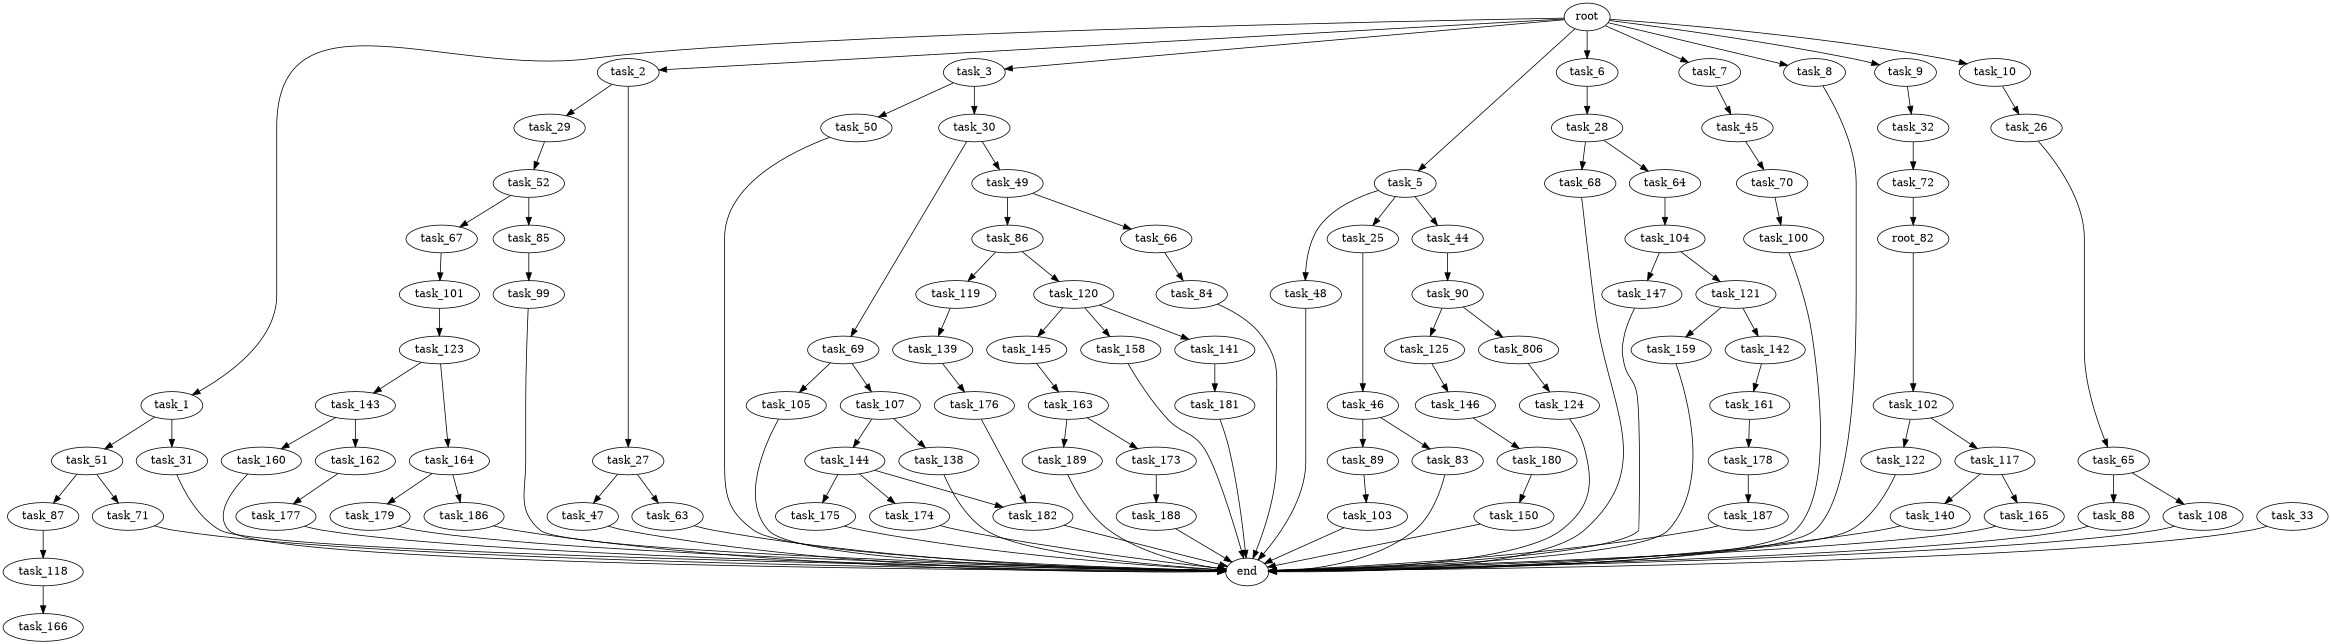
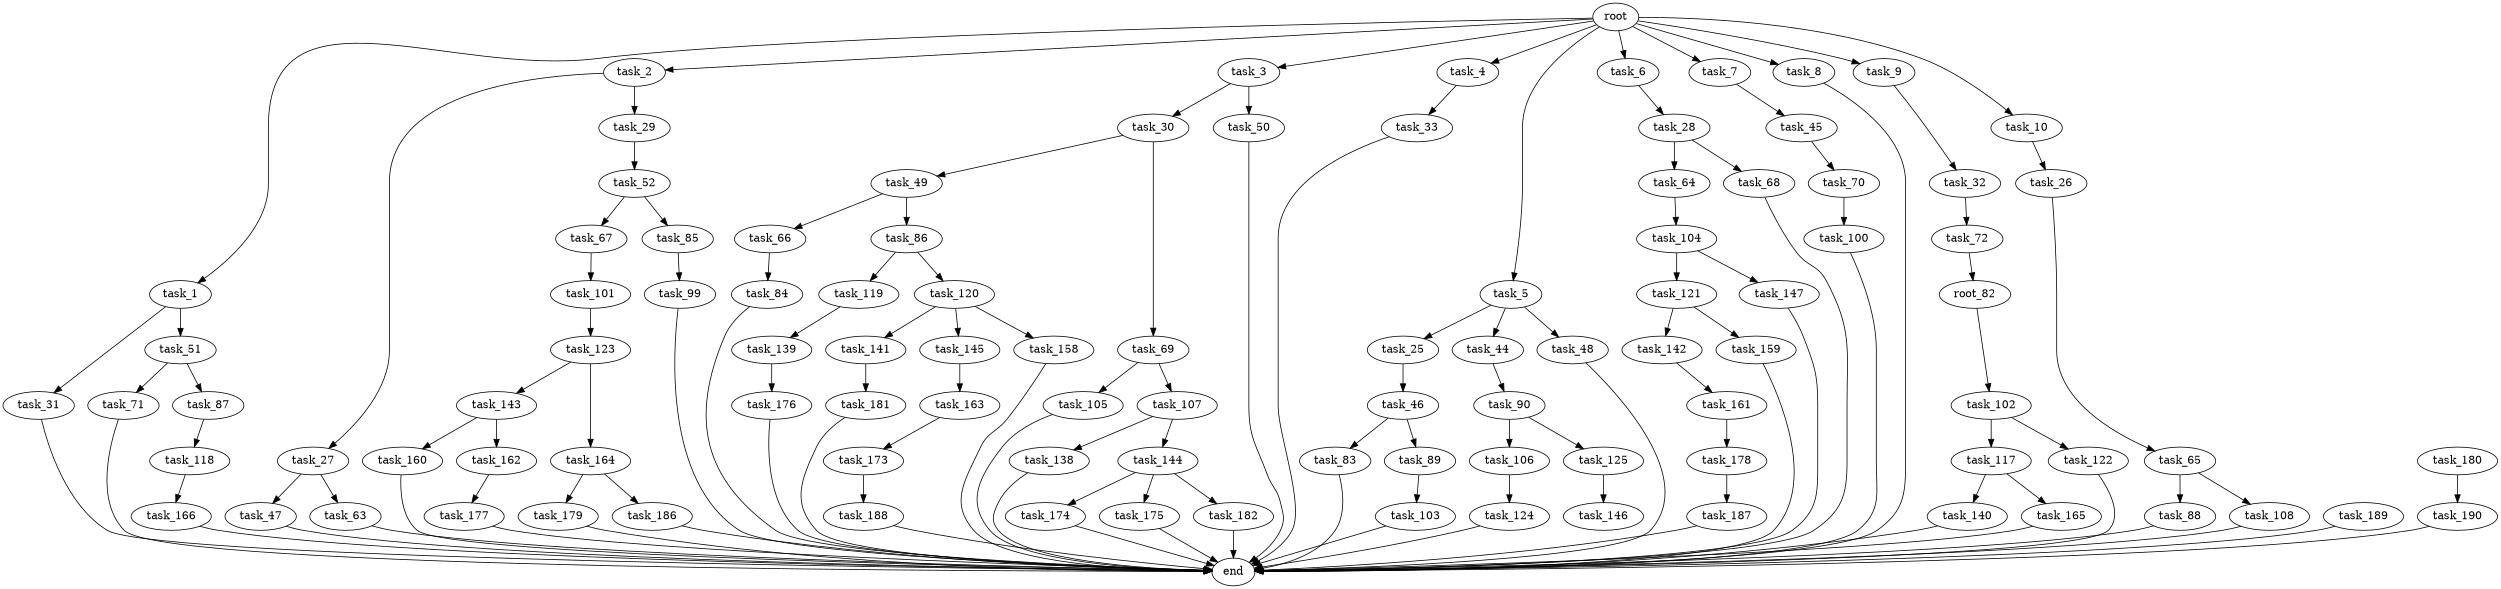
node "task_4": added
node "task_806": label "task_806" -> "task_106"
edge "task_163" -> "task_189": removed
edge "task_146" -> "task_180": removed
edge "task_176" -> "task_182": now "task_176" -> "end"
node "task_150": label "task_150" -> "task_190"
edge "task_166" -> "end": added
